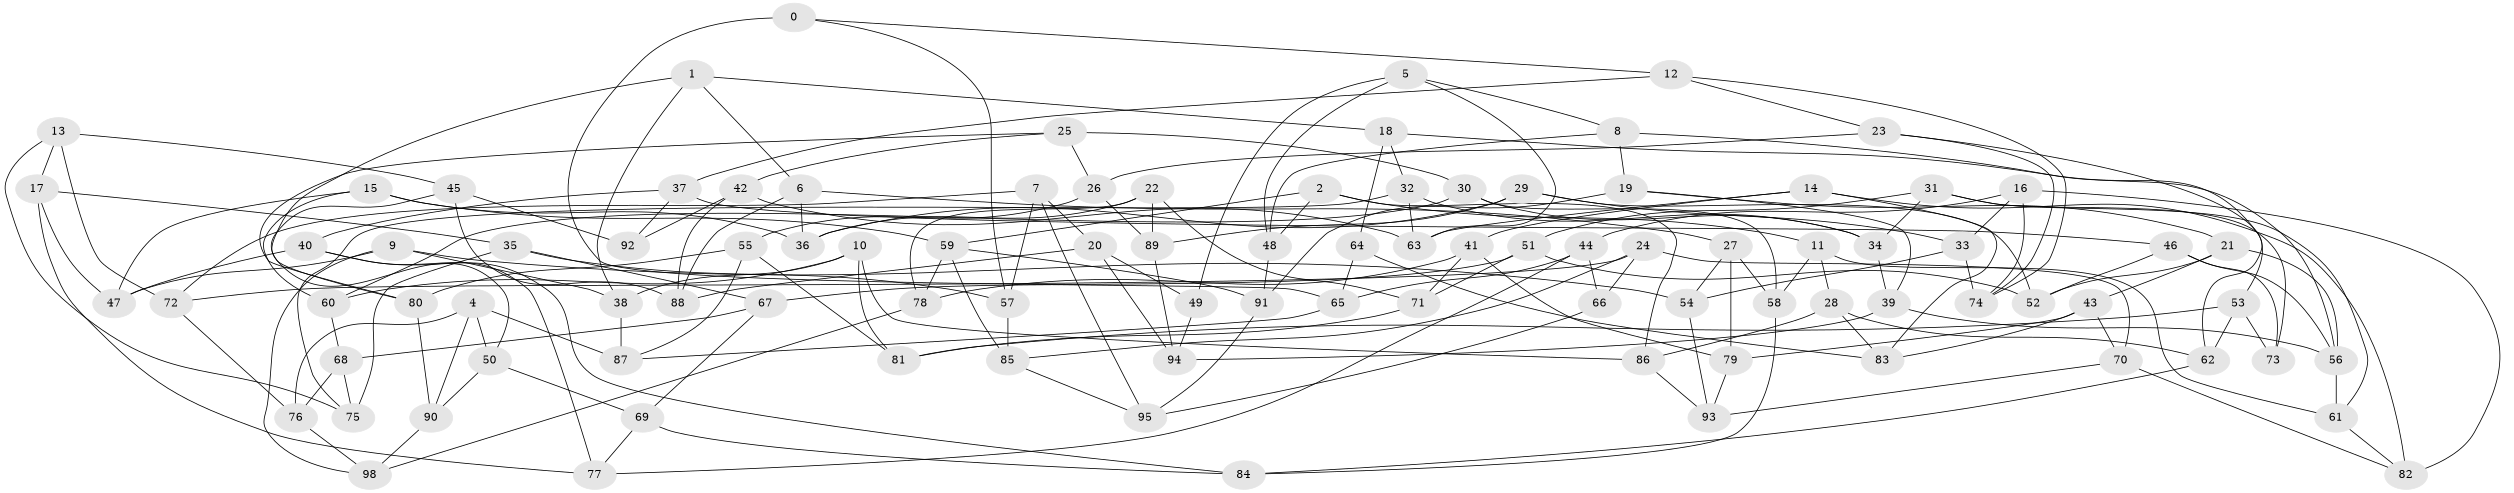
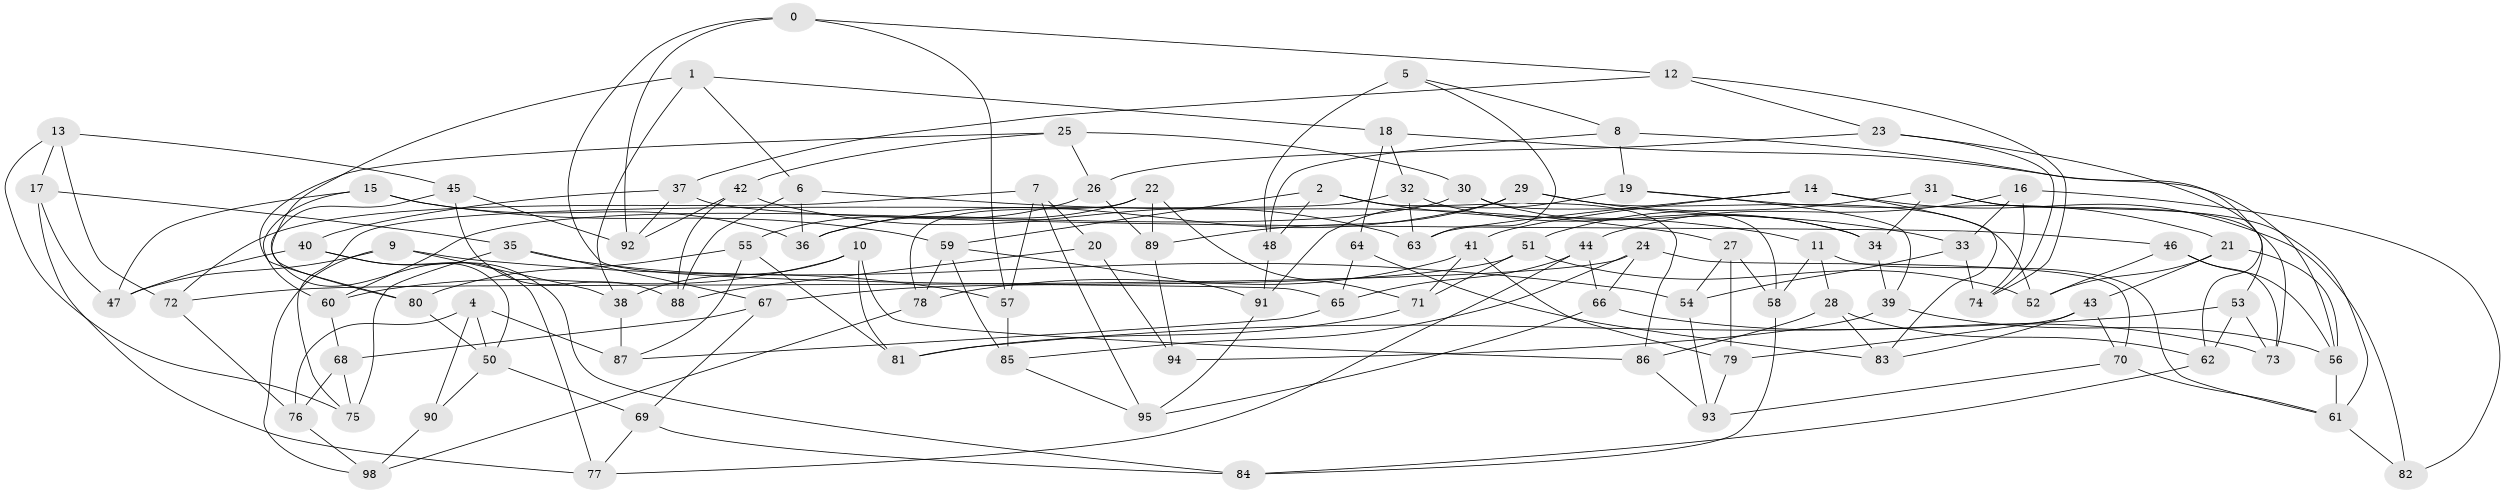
edge "0" -- "92": added
node "49": removed
edge "66" -- "73": added
edge "80" -- "90": now "80" -- "50"
edge "70" -- "82": now "70" -- "61"
